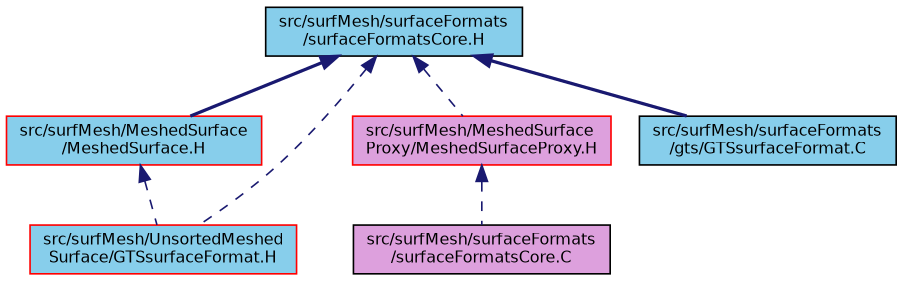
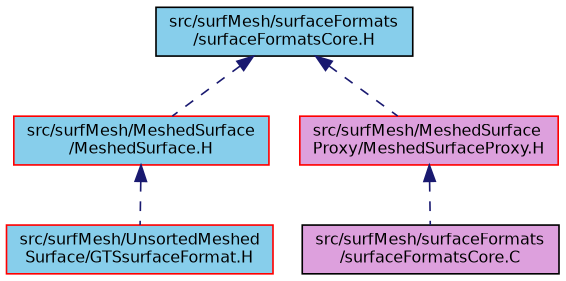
edge "src/surfMesh/MeshedSurface /MeshedSurface.H" -> "src/surfMesh/surfaceFormats /surfaceFormatsCore.H": style bold -> dashed
node "src/surfMesh/surfaceFormats /gts/GTSsurfaceFormat.C": removed
edge "src/surfMesh/UnsortedMeshed Surface/GTSsurfaceFormat.H" -> "src/surfMesh/surfaceFormats /surfaceFormatsCore.H": removed
